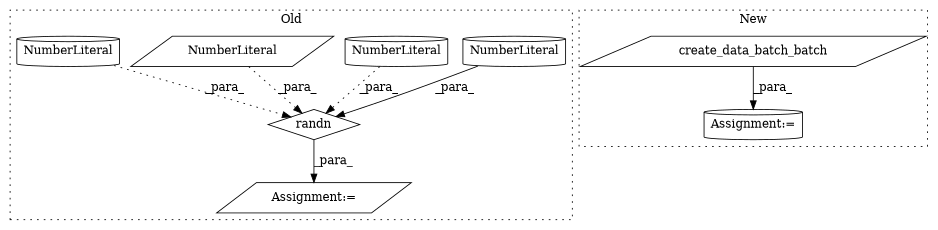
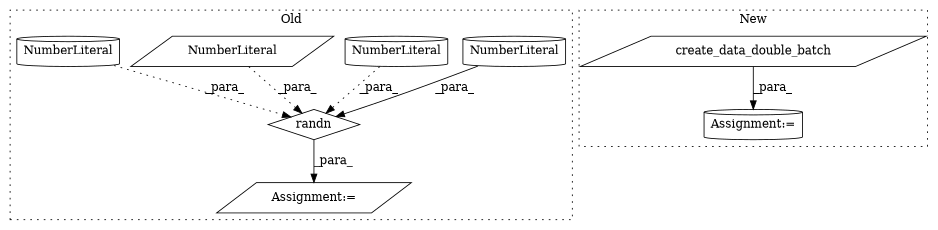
node "create_data_batch_batch": label "create_data_batch_batch" -> "create_data_double_batch"
